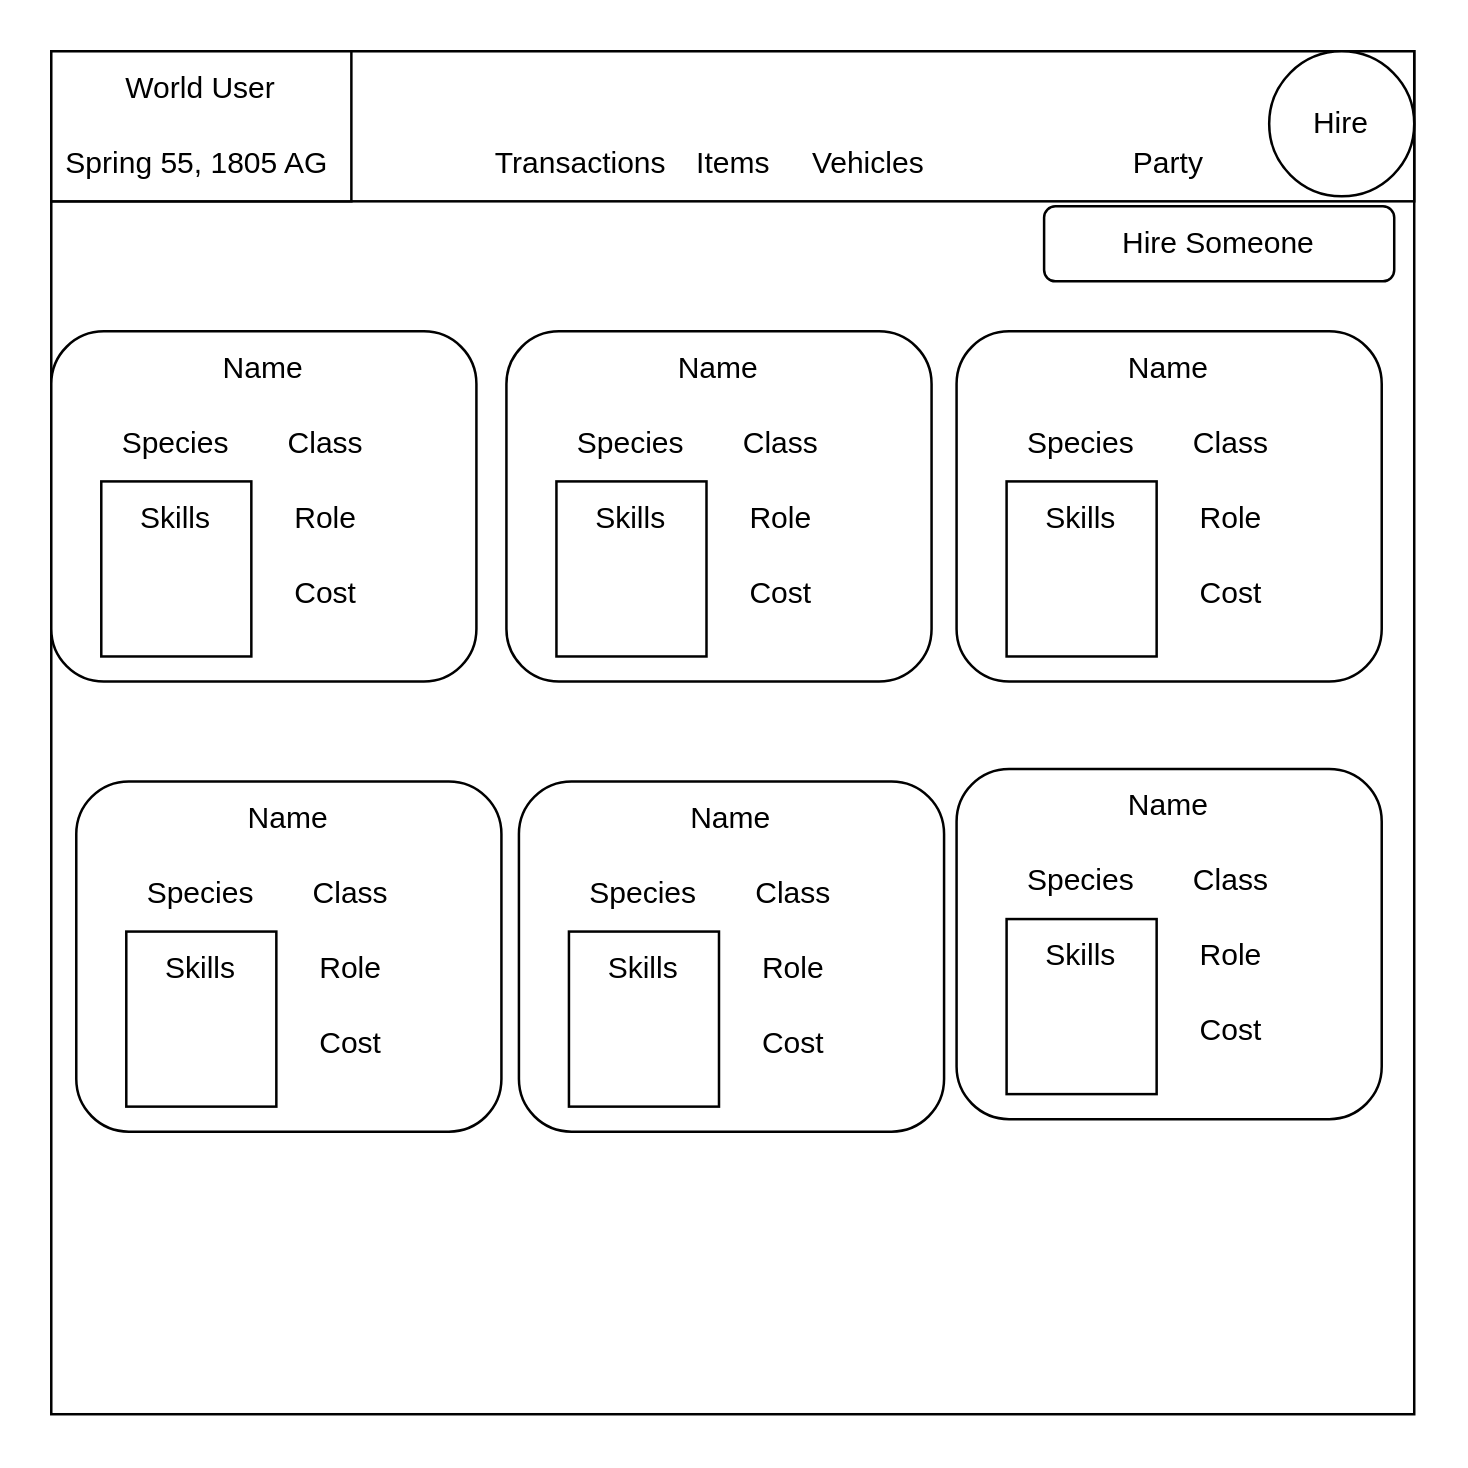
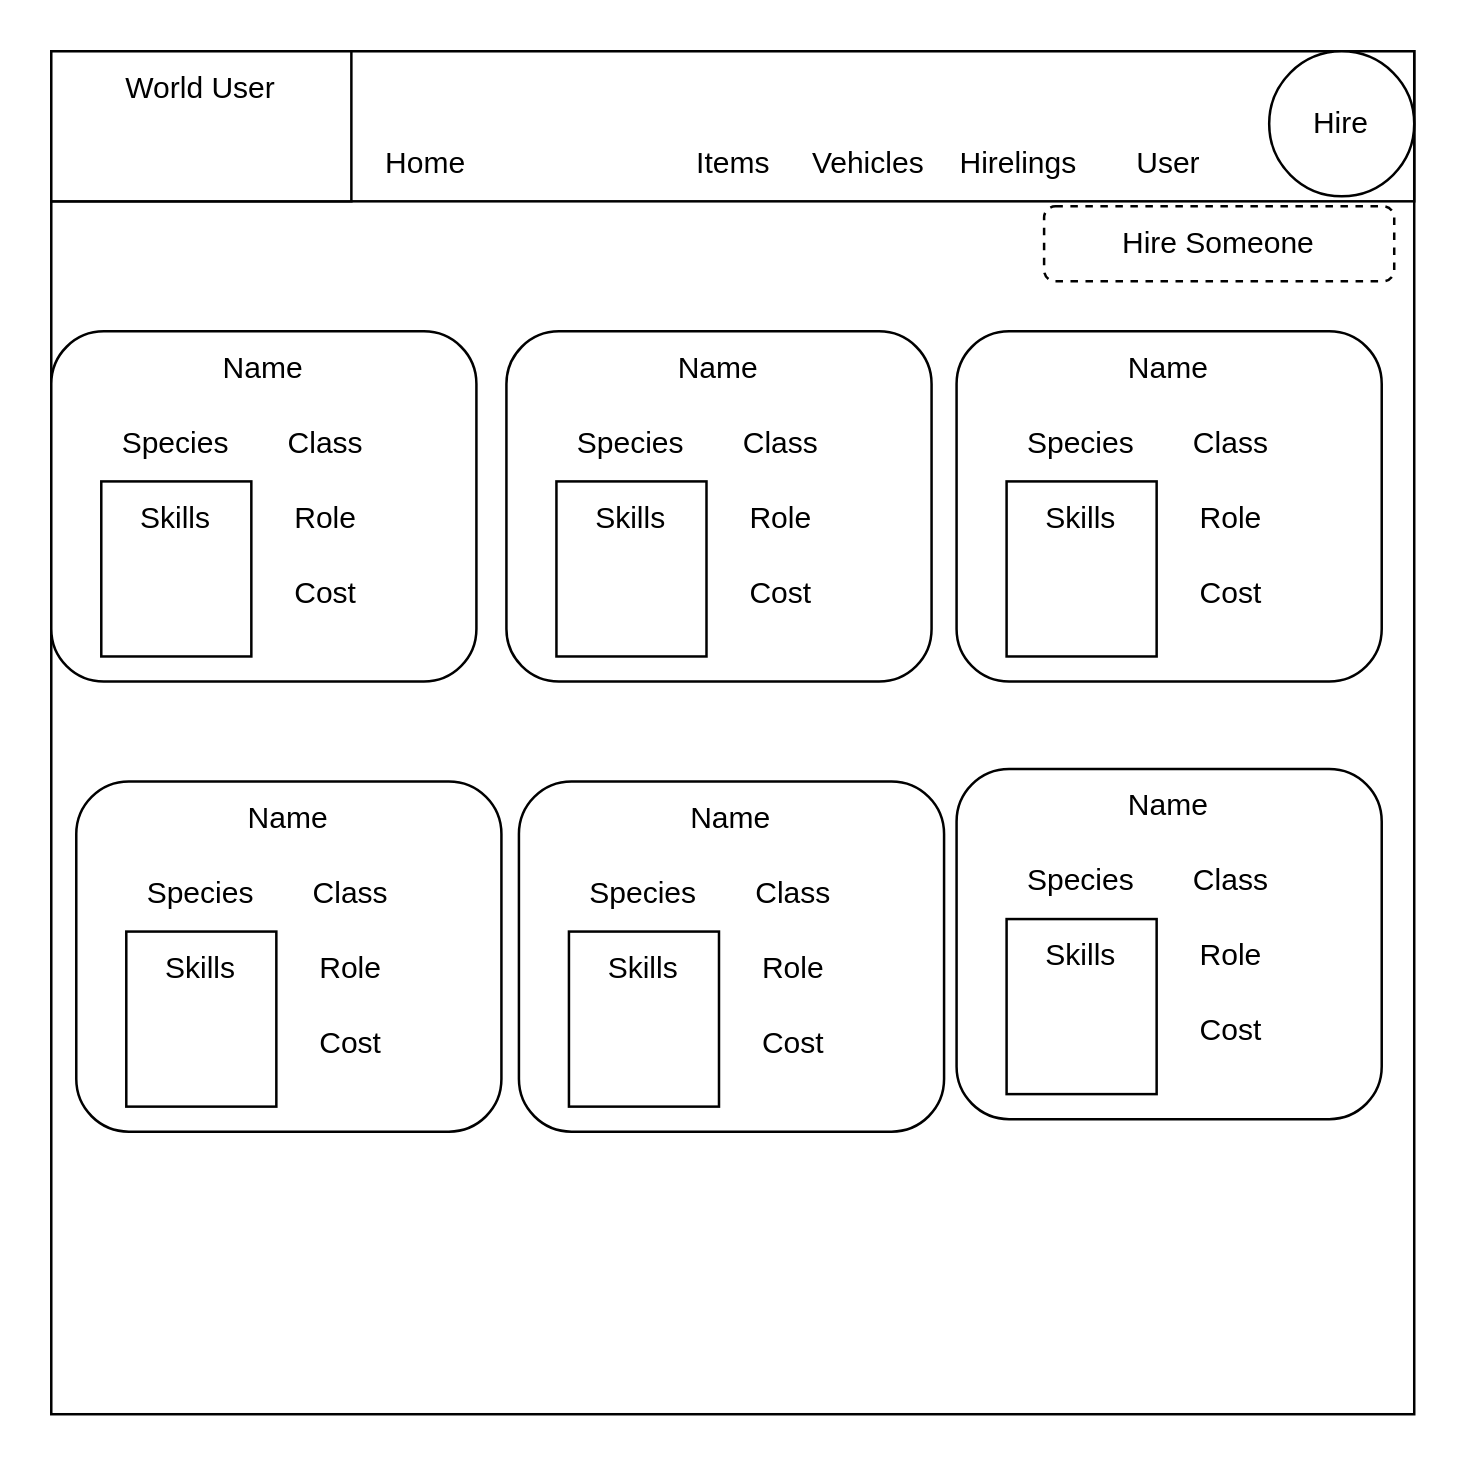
node "Spring 55, 1805 AG": removed
node "Home": added
node "Transactions": removed
node "Hirelings": added
node "Party": label "Party" -> "User"
node "Hire Someone": style solid -> dashed
